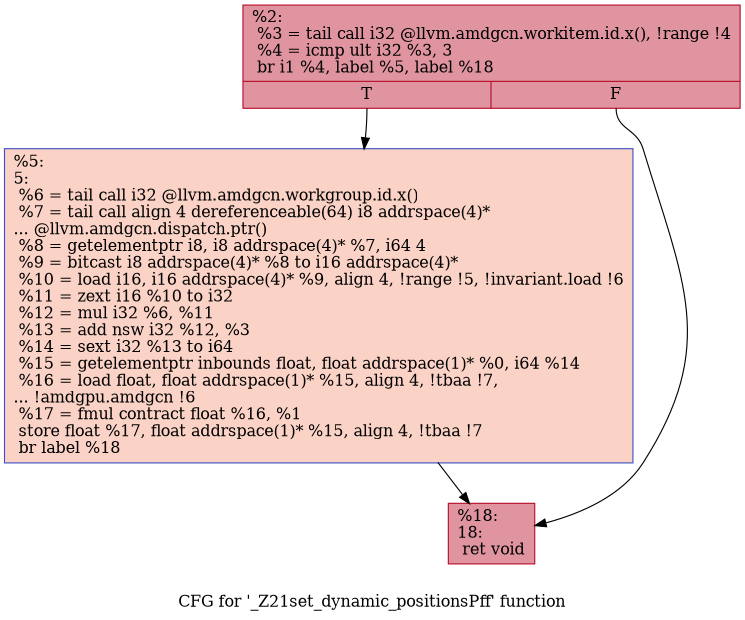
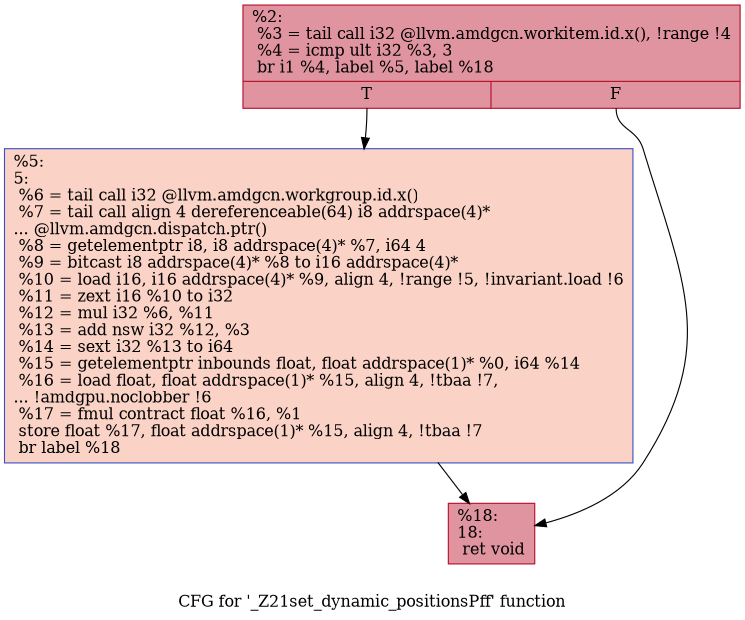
node "%5:": text "... !amdgpu.amdgcn !6" -> "... !amdgpu.noclobber !6"
